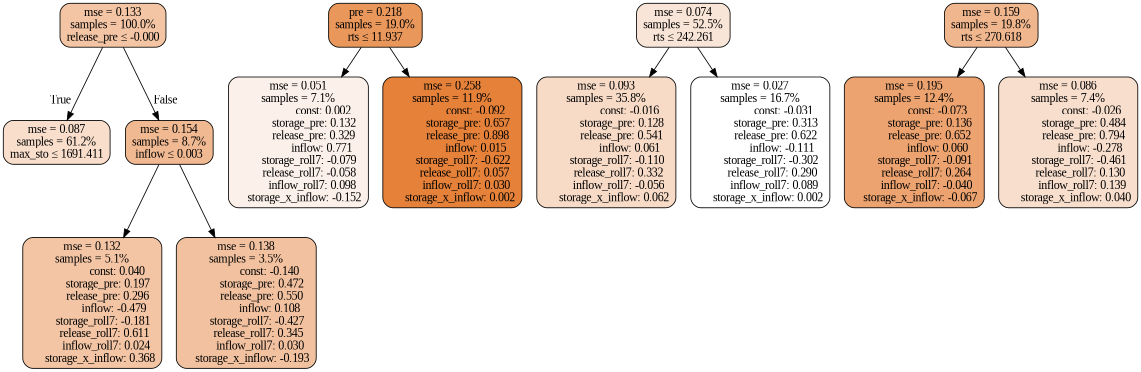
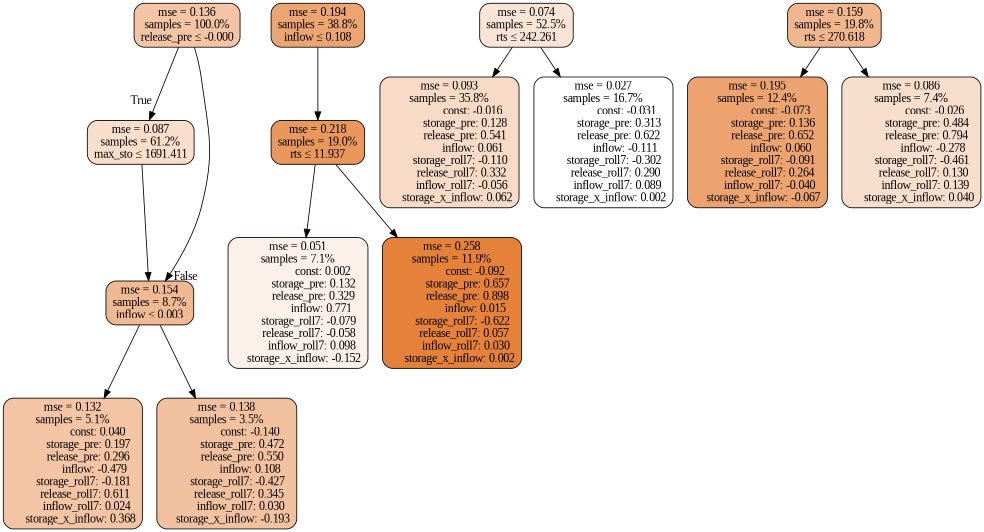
node "mse = 0.133 samples = 100.0% release_pre ≤ -0.000": label "mse = 0.133 samples = 100.0% release_pre ≤ -0.000" -> "mse = 0.136 samples = 100.0% release_pre ≤ -0.000"
node "mse = 0.194 samples = 38.8% inflow ≤ 0.108": added
node "pre = 0.218 samples = 19.0% rts ≤ 11.937": label "pre = 0.218 samples = 19.0% rts ≤ 11.937" -> "mse = 0.218 samples = 19.0% rts ≤ 11.937"
edge "mse = 0.087 samples = 61.2% max_sto ≤ 1691.411" -> "mse = 0.154 samples = 8.7% inflow ≤ 0.003": added
